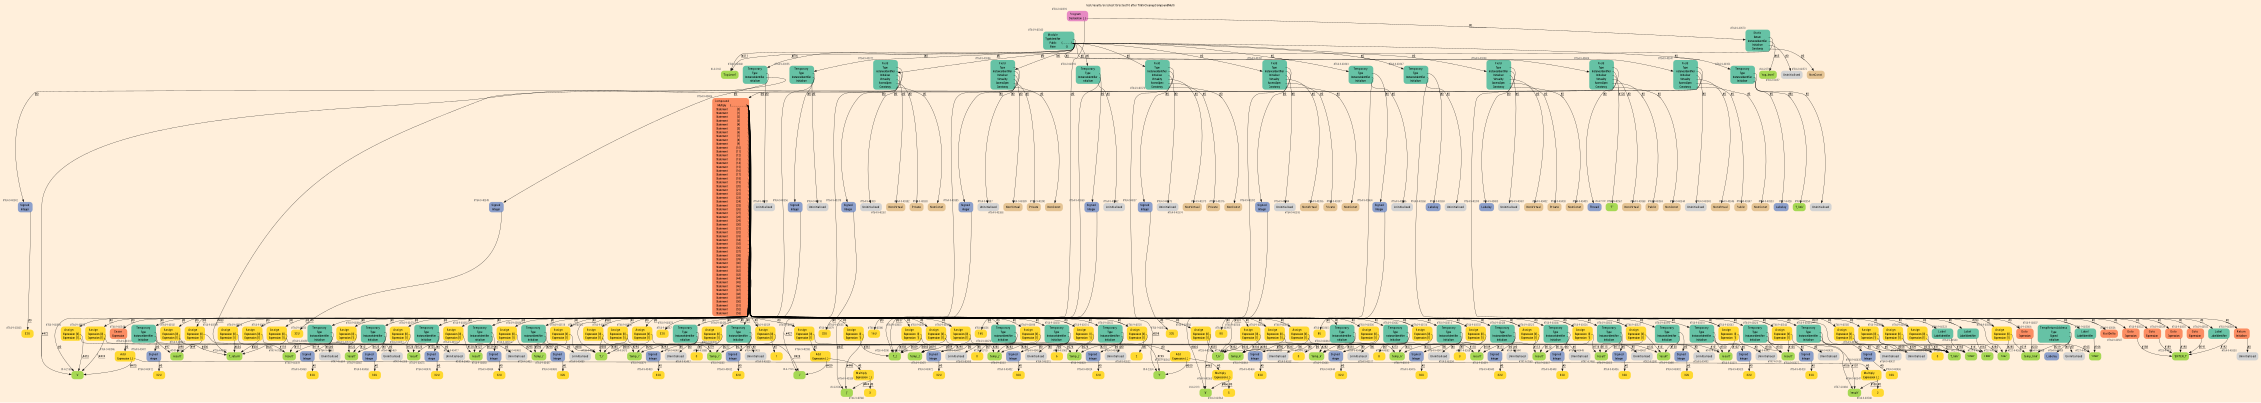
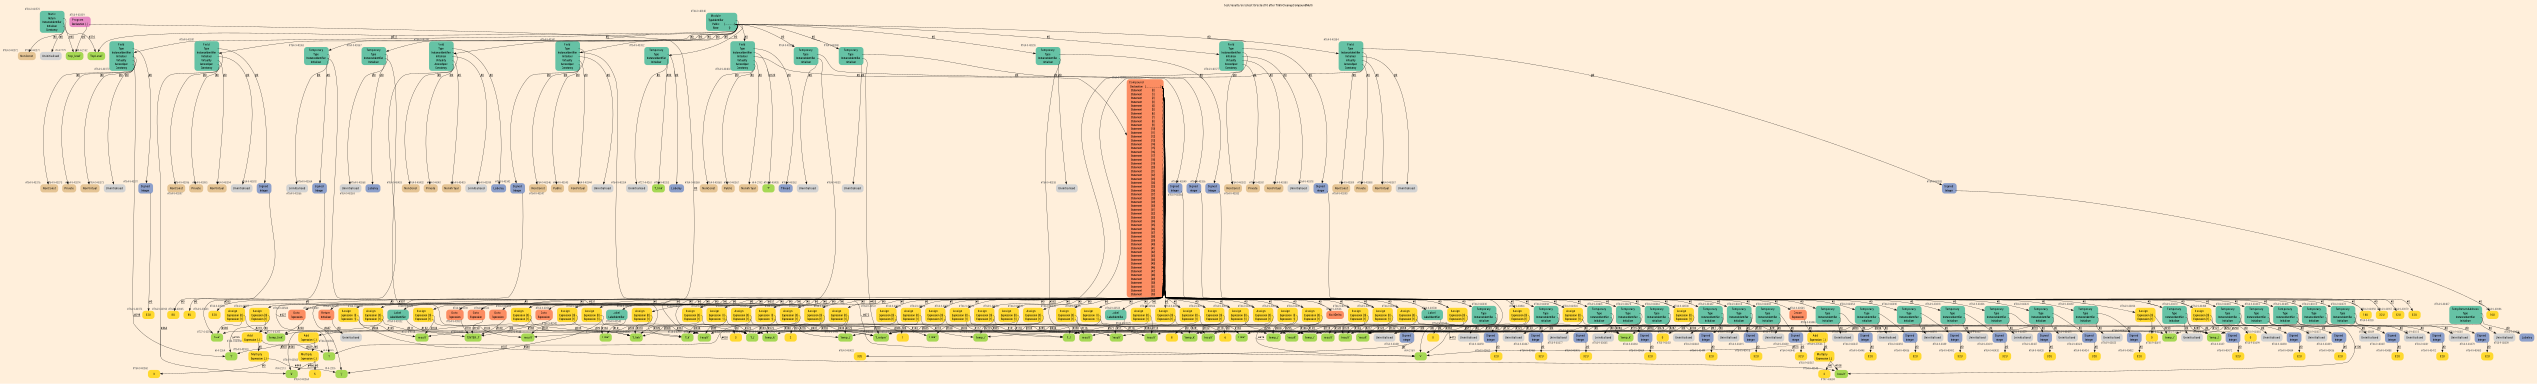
edge "Program" -> "Static": now "Program" -> "'top_level'"
node "Compound": text "Multiply" -> "Declaration"
node "TempReturnAddress": text "Signed" -> "InstanceIdentifier"
